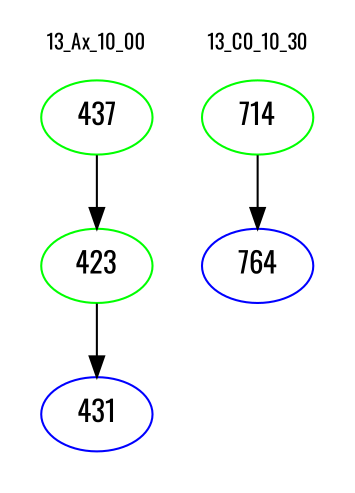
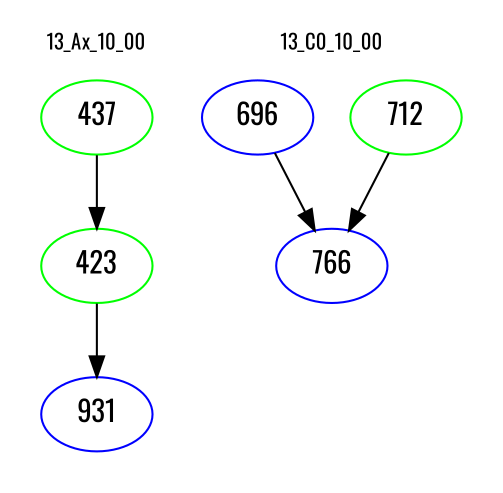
cluster "13_C0_10_30": label "13_C0_10_30" -> "13_C0_10_00"
node "696": added
node "714": label "714" -> "712"
node "764": label "764" -> "766"
node "431": label "431" -> "931"
